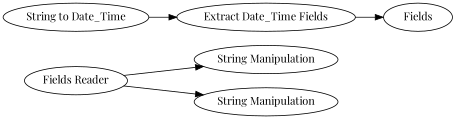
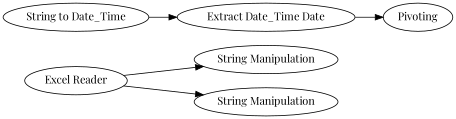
node "Extract Date_Time Fields": label "Extract Date_Time Fields" -> "Extract Date_Time Date"
node "Fields": label "Fields" -> "Pivoting"
node "Fields Reader": label "Fields Reader" -> "Excel Reader"
